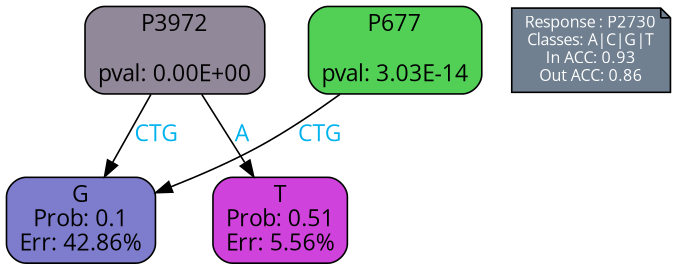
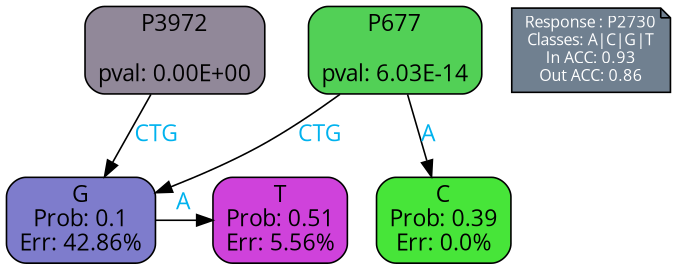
node "P677 pval: 3.03E-14": label "P677 pval: 3.03E-14" -> "P677 pval: 6.03E-14"
edge "P3972 pval: 0.00E+00" -> "T Prob: 0.51 Err: 5.56%": now "G Prob: 0.1 Err: 42.86%" -> "T Prob: 0.51 Err: 5.56%"
node "C Prob: 0.39 Err: 0.0%": added
